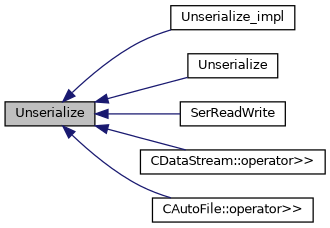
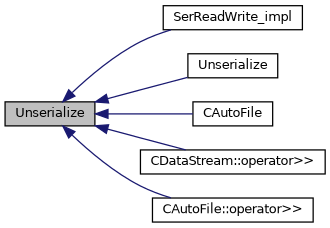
node "Unserialize_impl": label "Unserialize_impl" -> "SerReadWrite_impl"
node "SerReadWrite": label "SerReadWrite" -> "CAutoFile"
